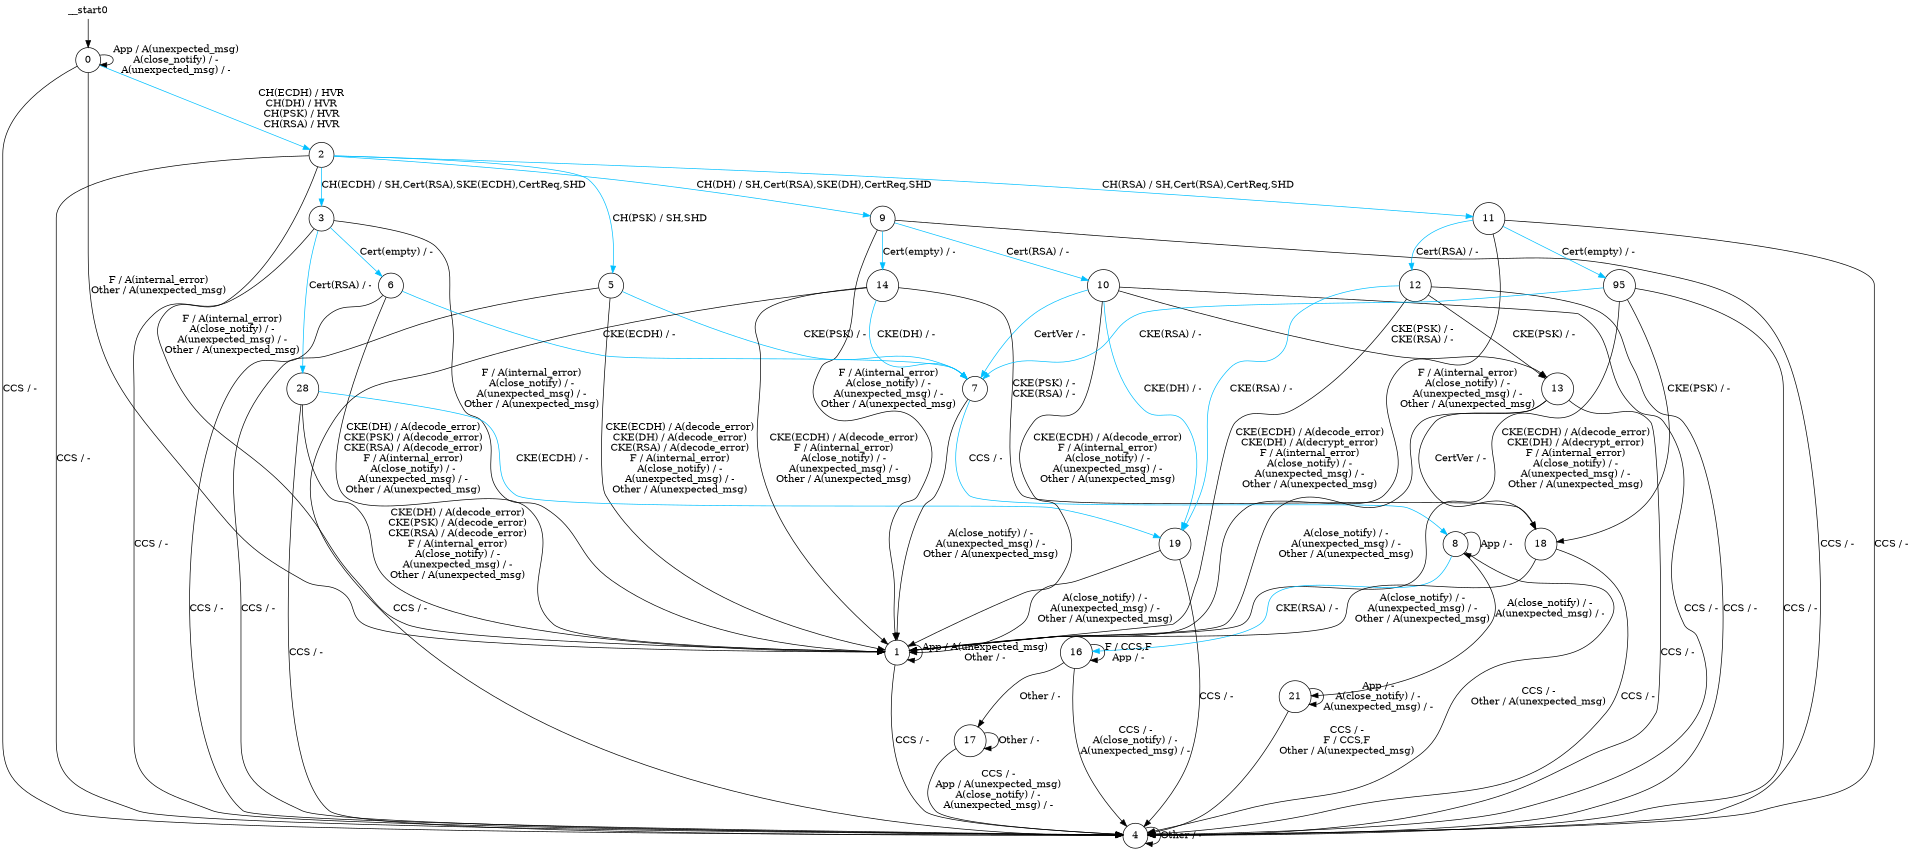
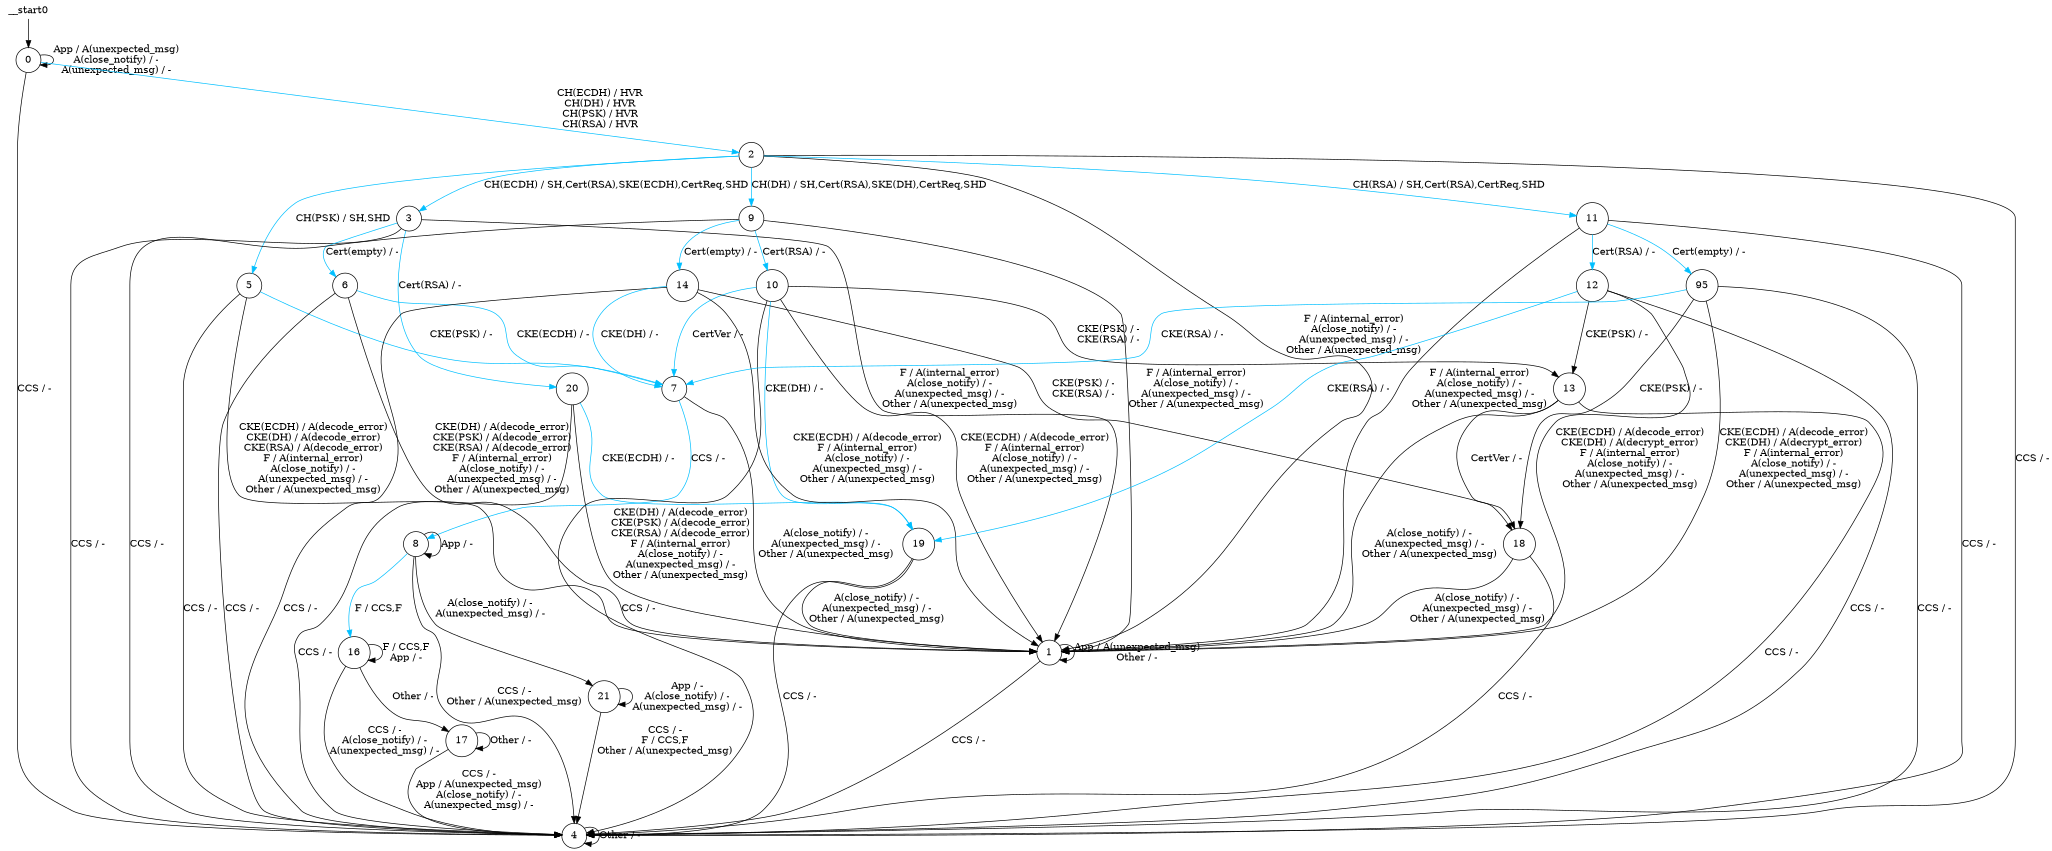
node "28": label "28" -> "20"
edge "0" -> "1": removed, label "F / A(internal_error) Other / A(unexpected_msg)"
edge "8" -> "16": label "CKE(RSA) / -" -> "F / CCS,F"
